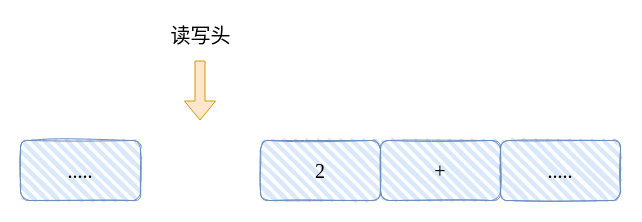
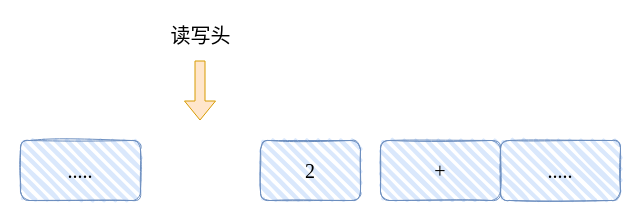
node "2": size 120x60 -> 100x60
